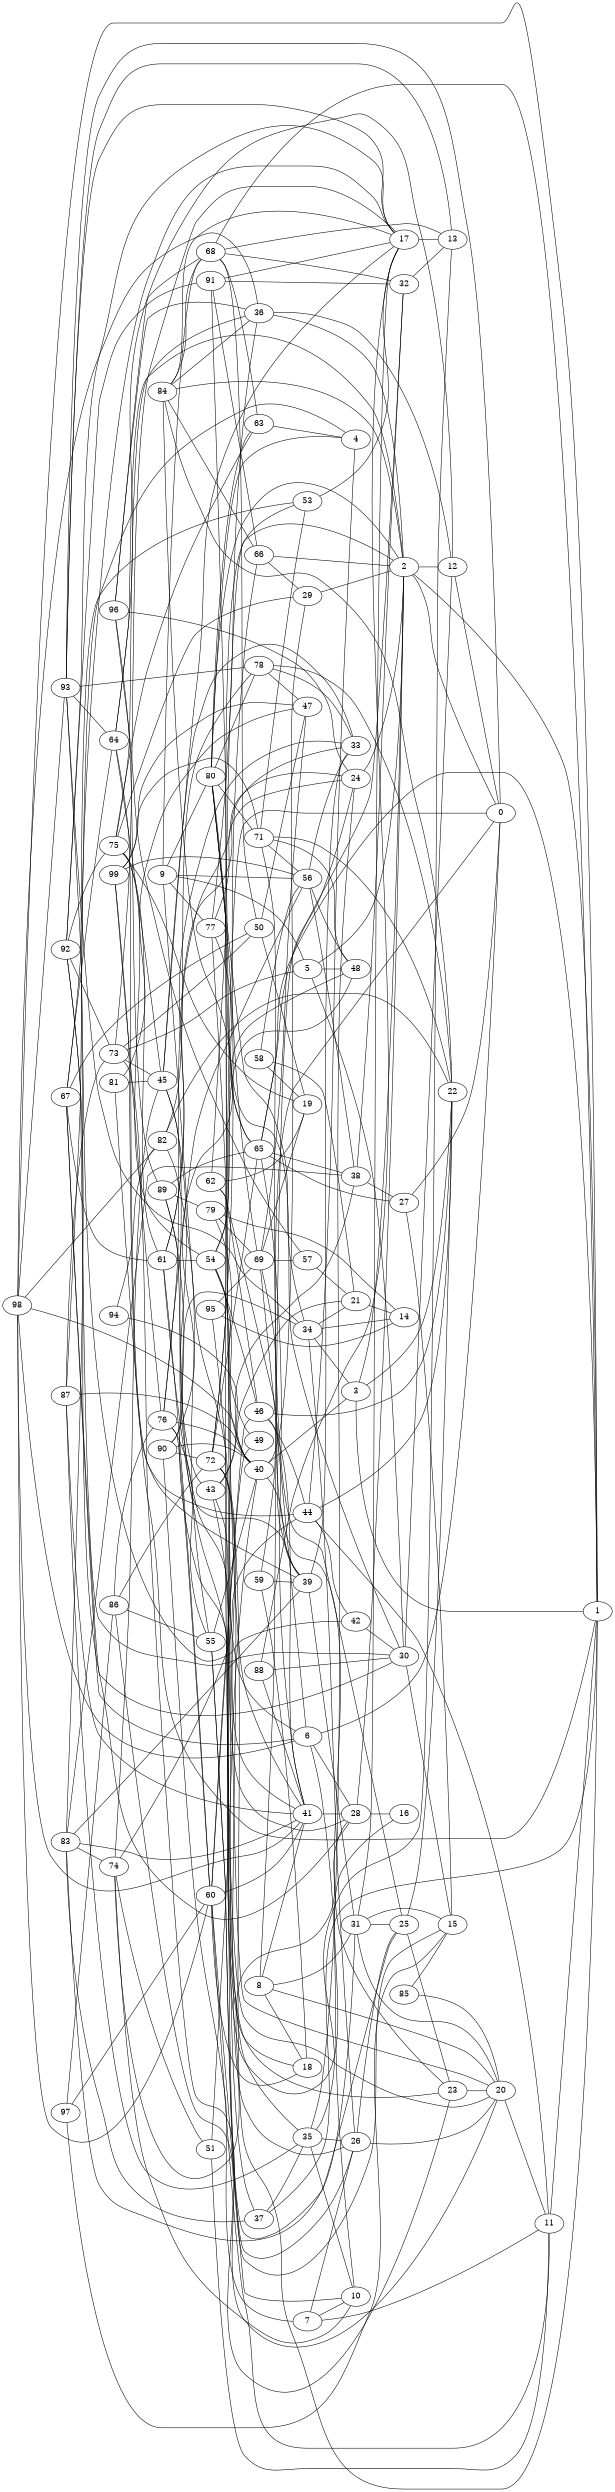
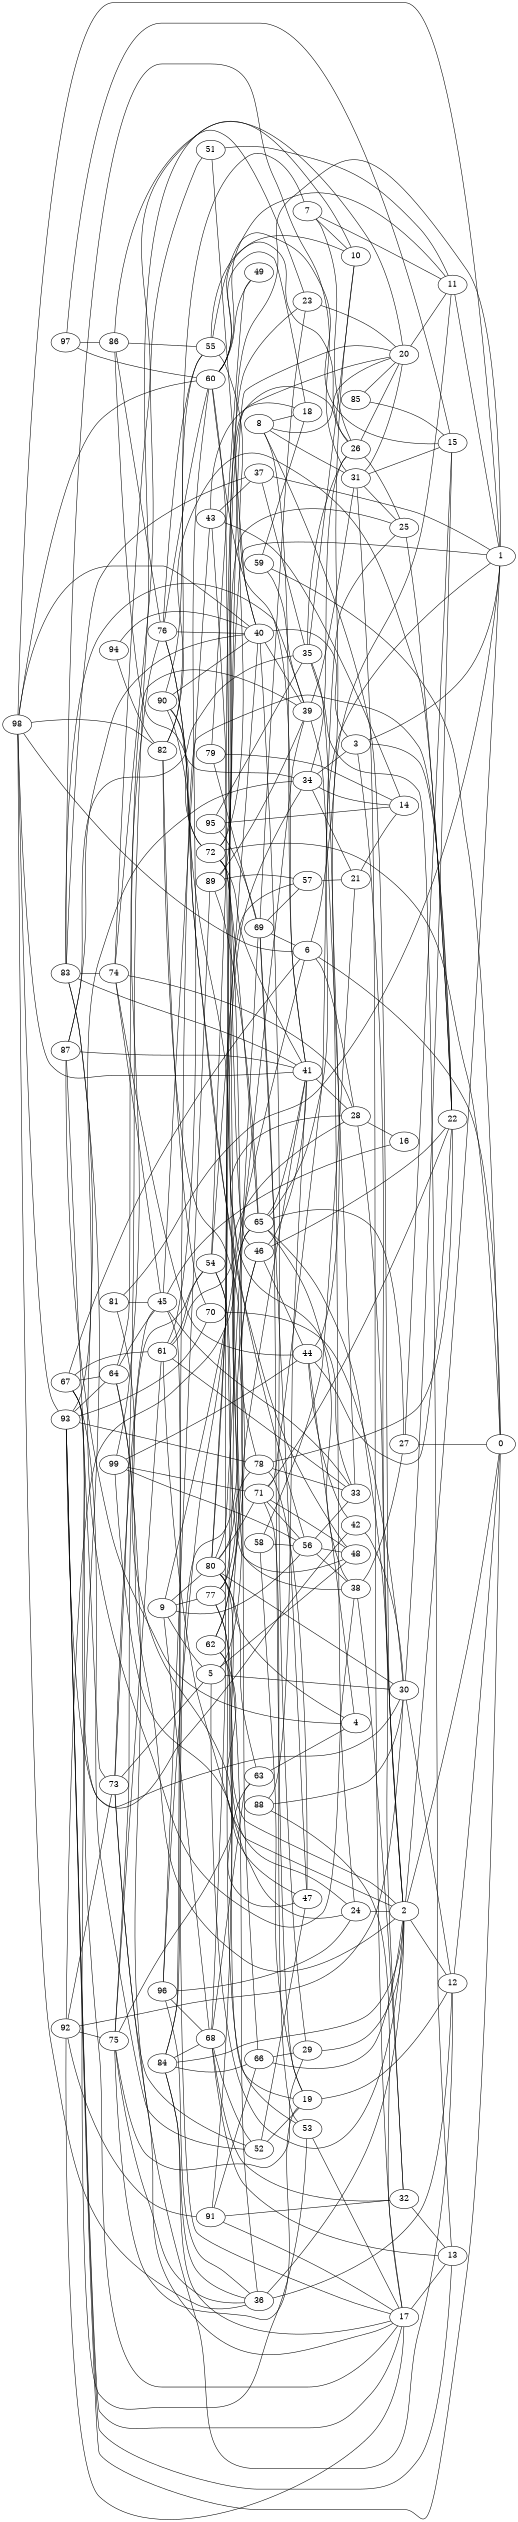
node "50": label "50" -> "52"
edge "89" -- "79": now "89" -- "57"
node "70": added
edge "54" -- "46": now "5" -- "46"
edge "21" -- "43": now "14" -- "43"
edge "24" -- "8": now "2" -- "8"
edge "25" -- "23": removed
edge "12" -- "19": added
